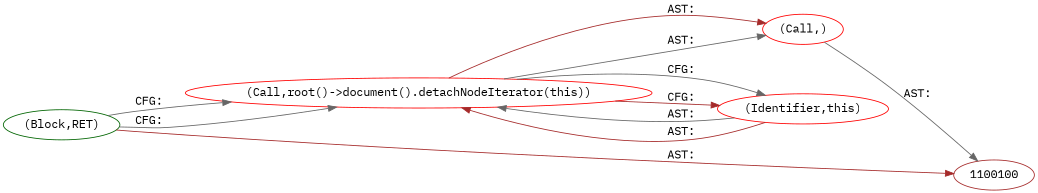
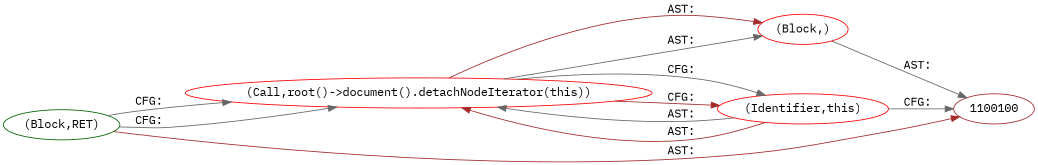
node "(Call,)": label "(Call,)" -> "(Block,)"
edge "(Identifier,this)" -> "1100100": added, label "CFG:"
